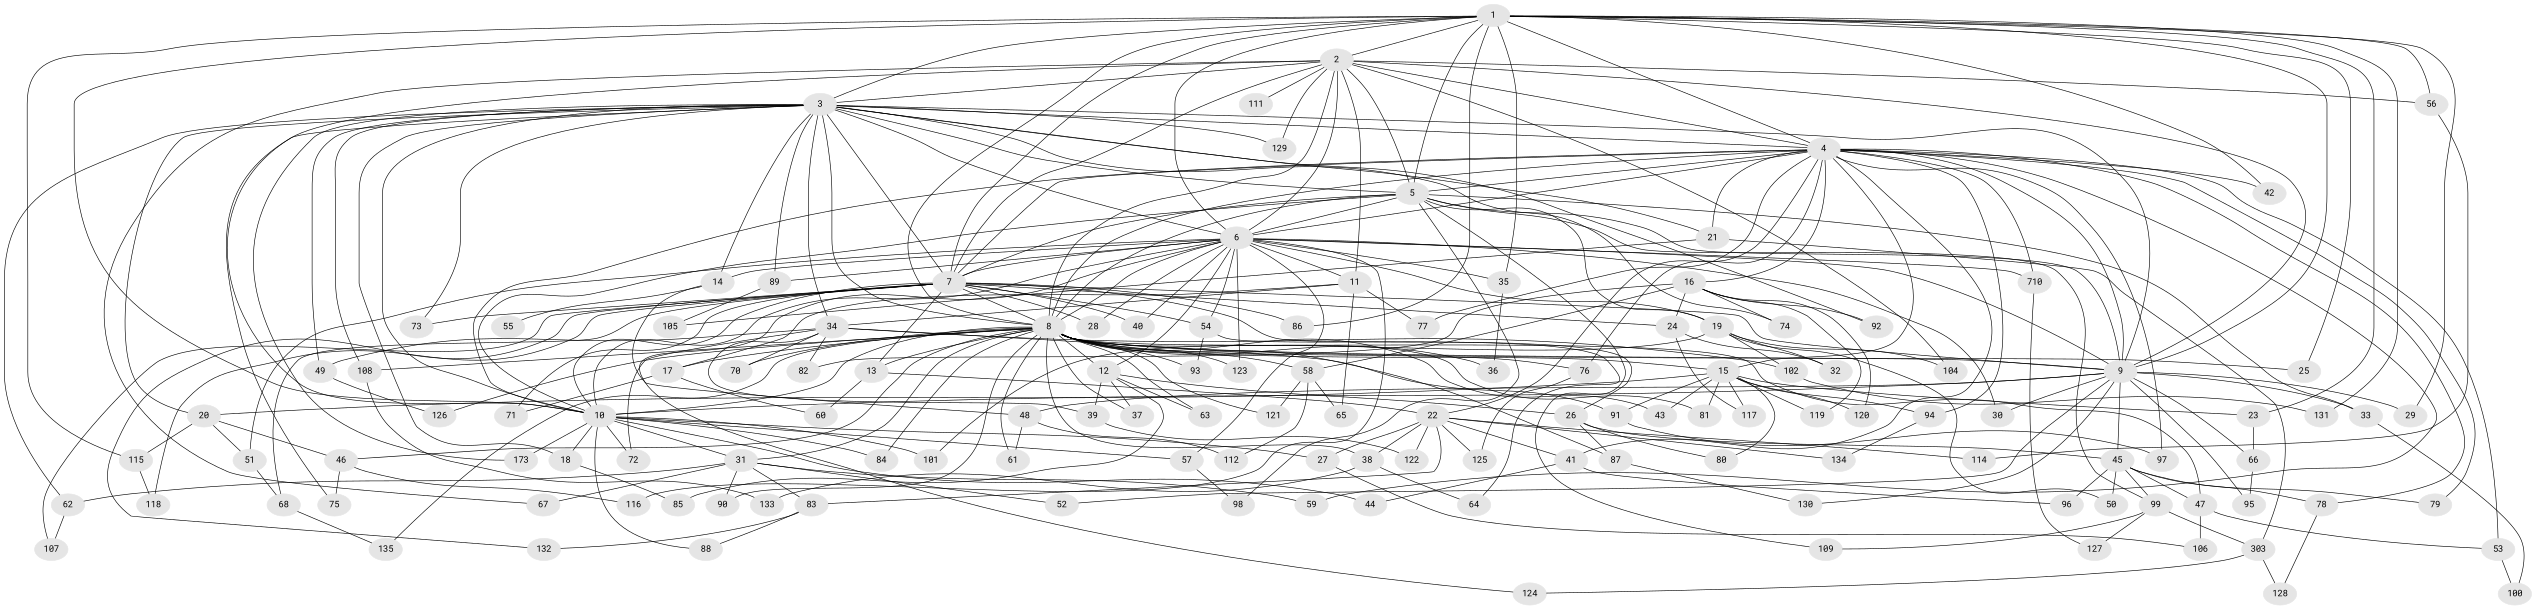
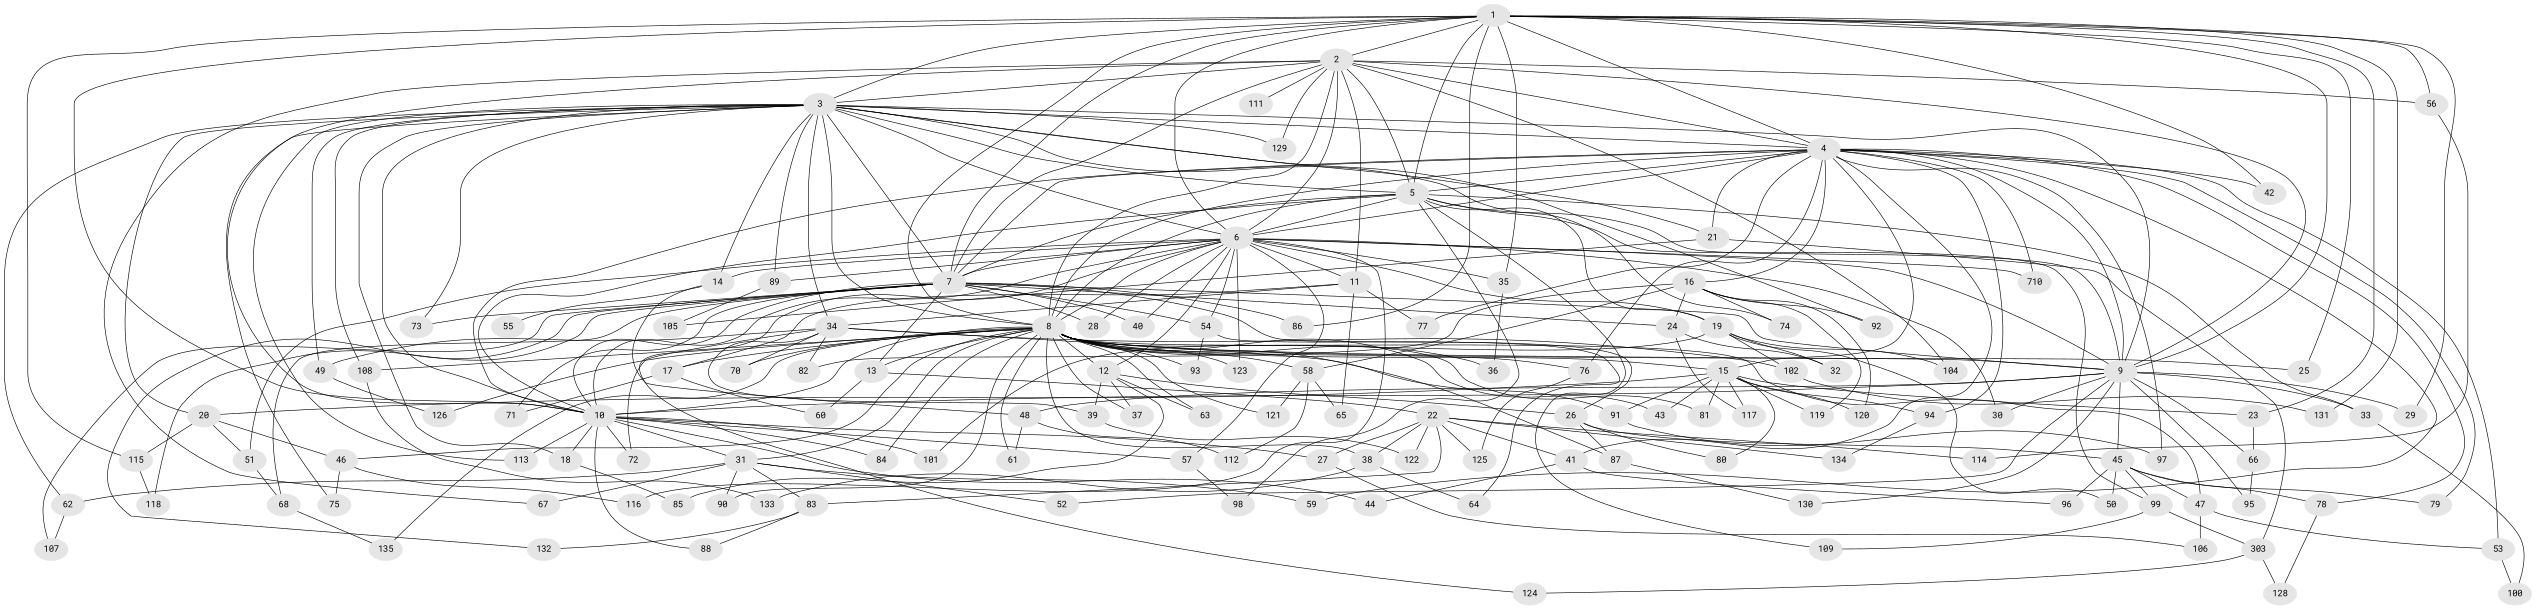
edge "4" -- "22": removed
edge "7" -- "8": removed
node "173": label "173" -> "113"
node "127": removed
